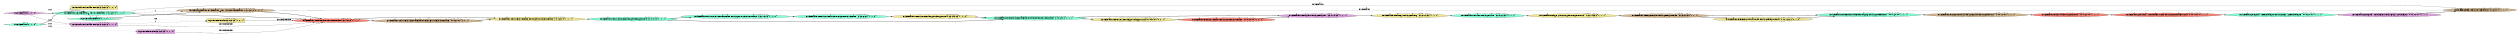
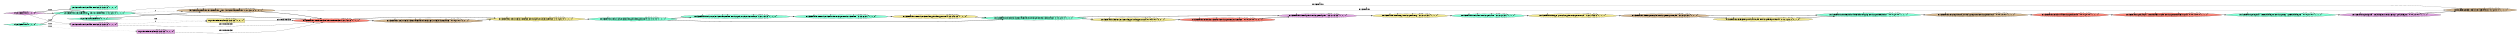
node "ServiceMeshMetric.Builder metrics@@@2@@@['1', '0', '0']": fillcolor khaki -> aquamarine
edge "toServiceRelation['1', '0', '0']" -> "ServiceMeshMetric.Builder metrics@@@2@@@['1', '0', '0']": style dotted -> bold
